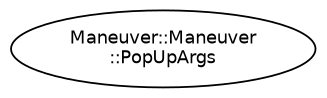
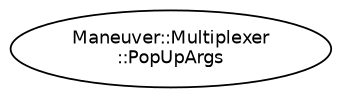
node "Maneuver::Maneuver ::PopUpArgs": label "Maneuver::Maneuver ::PopUpArgs" -> "Maneuver::Multiplexer ::PopUpArgs"
